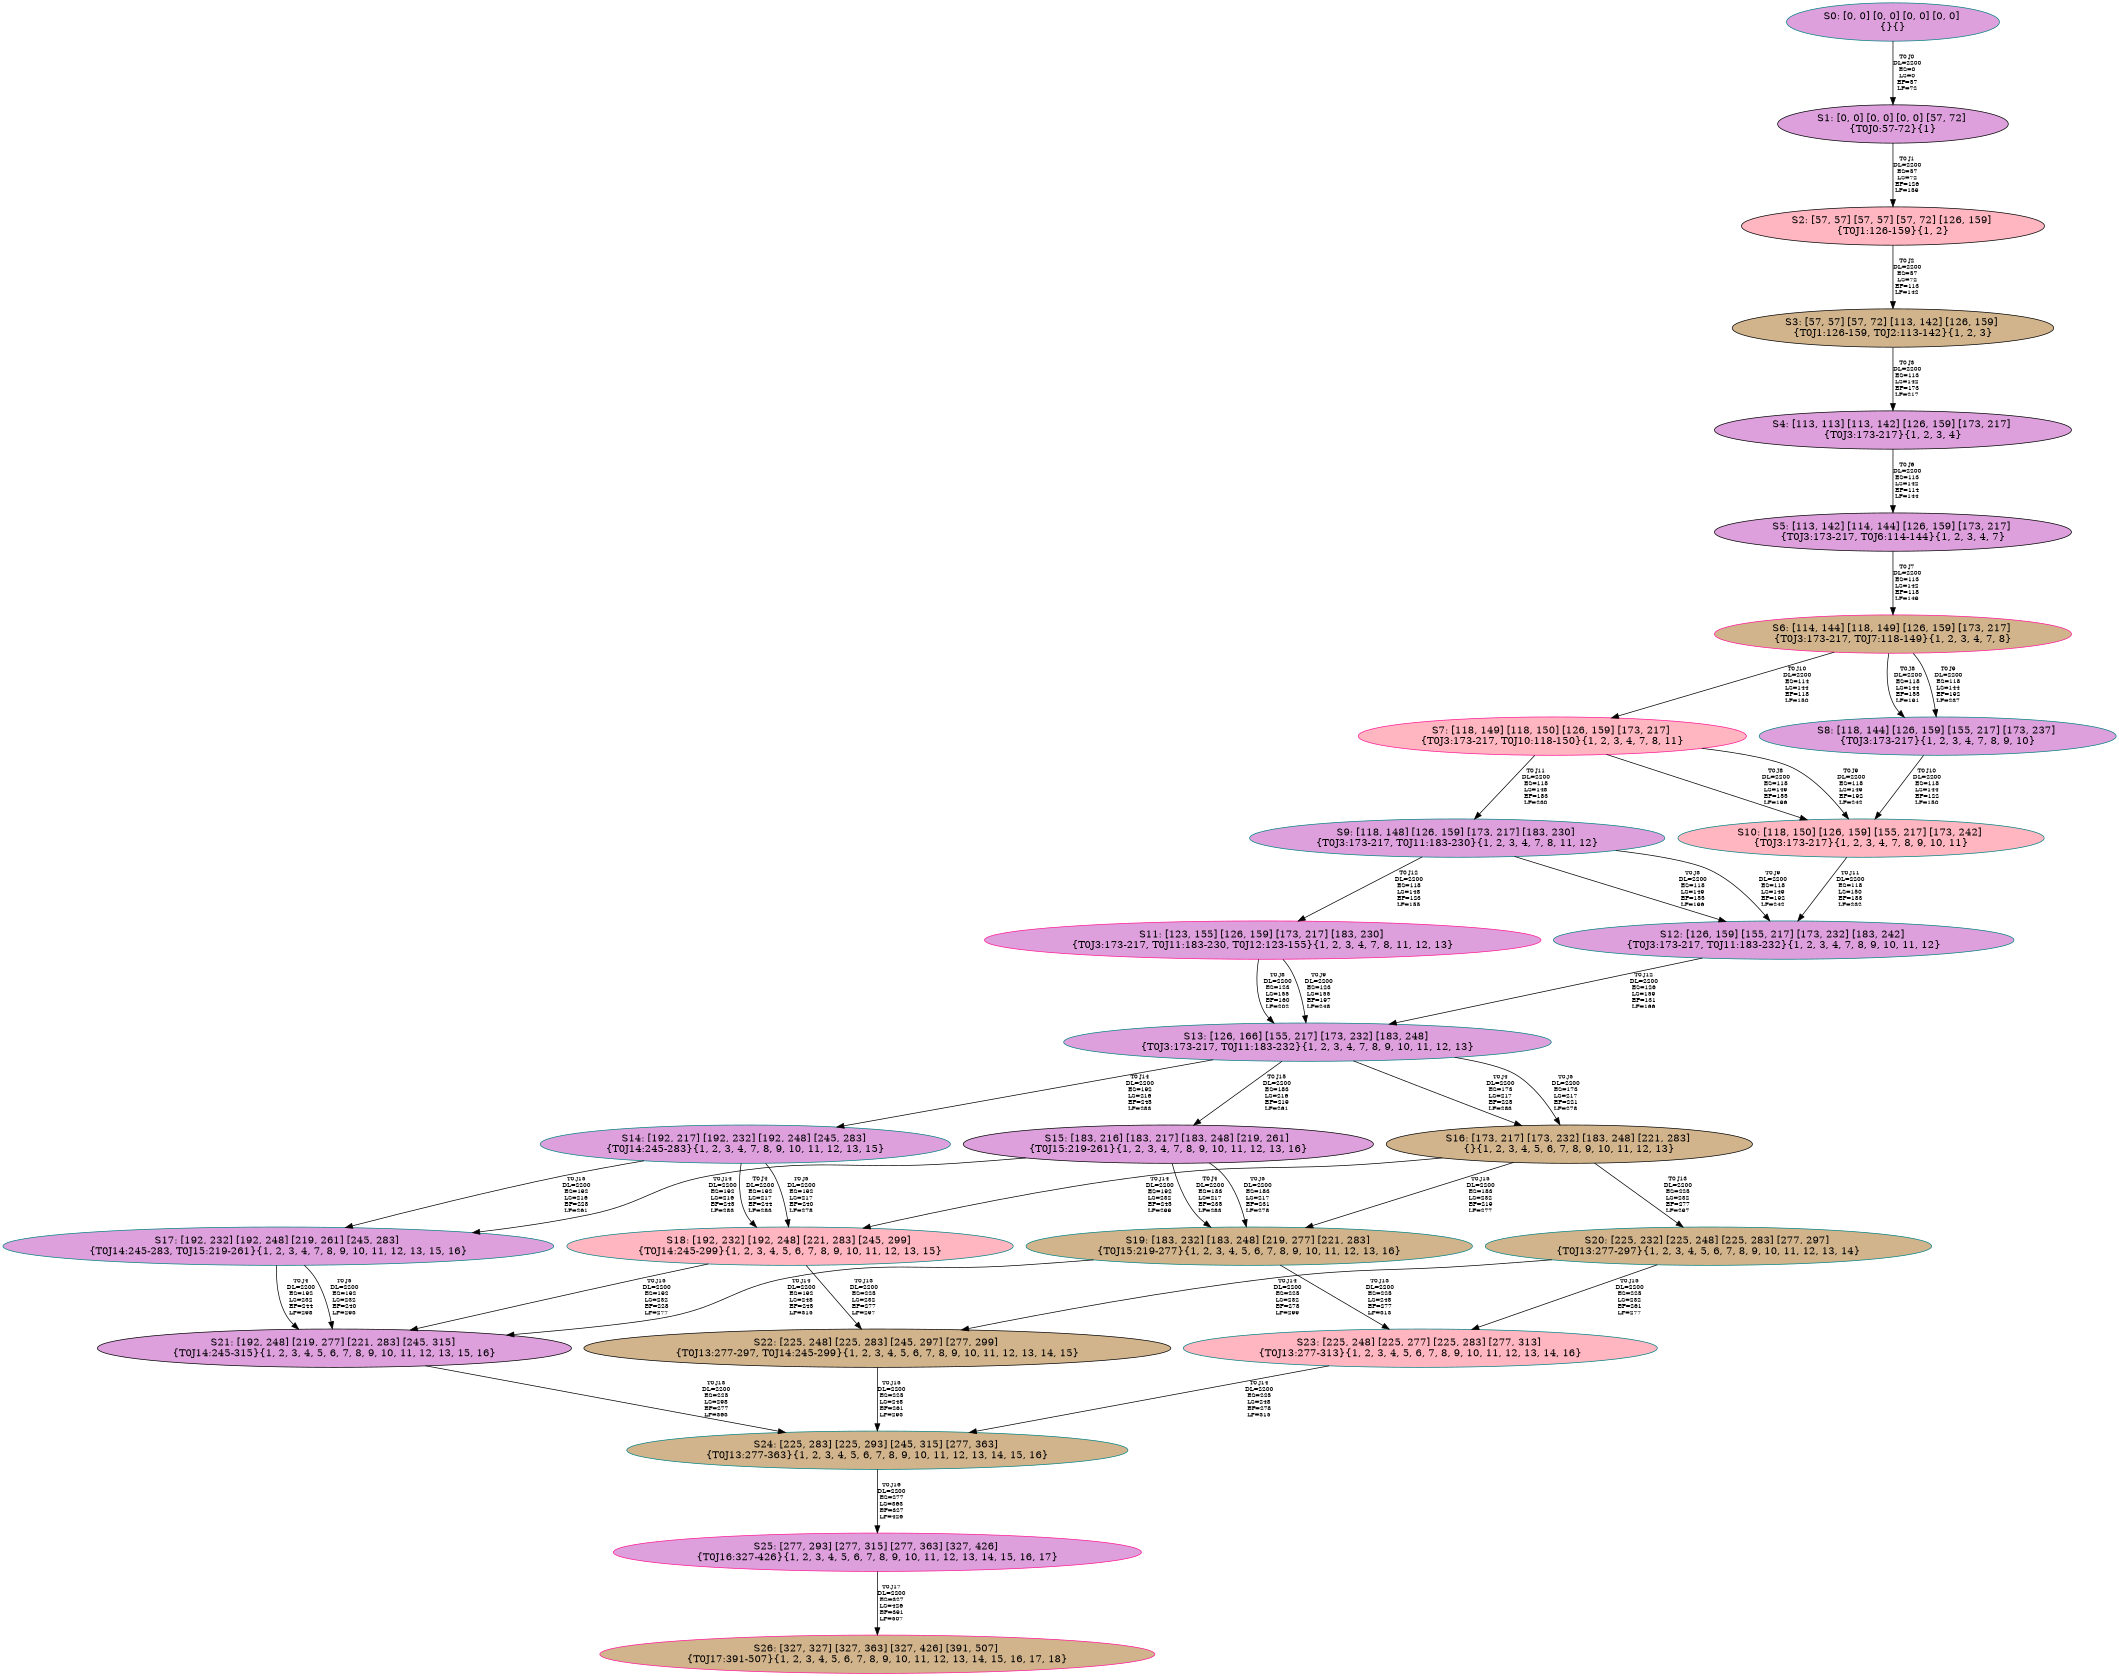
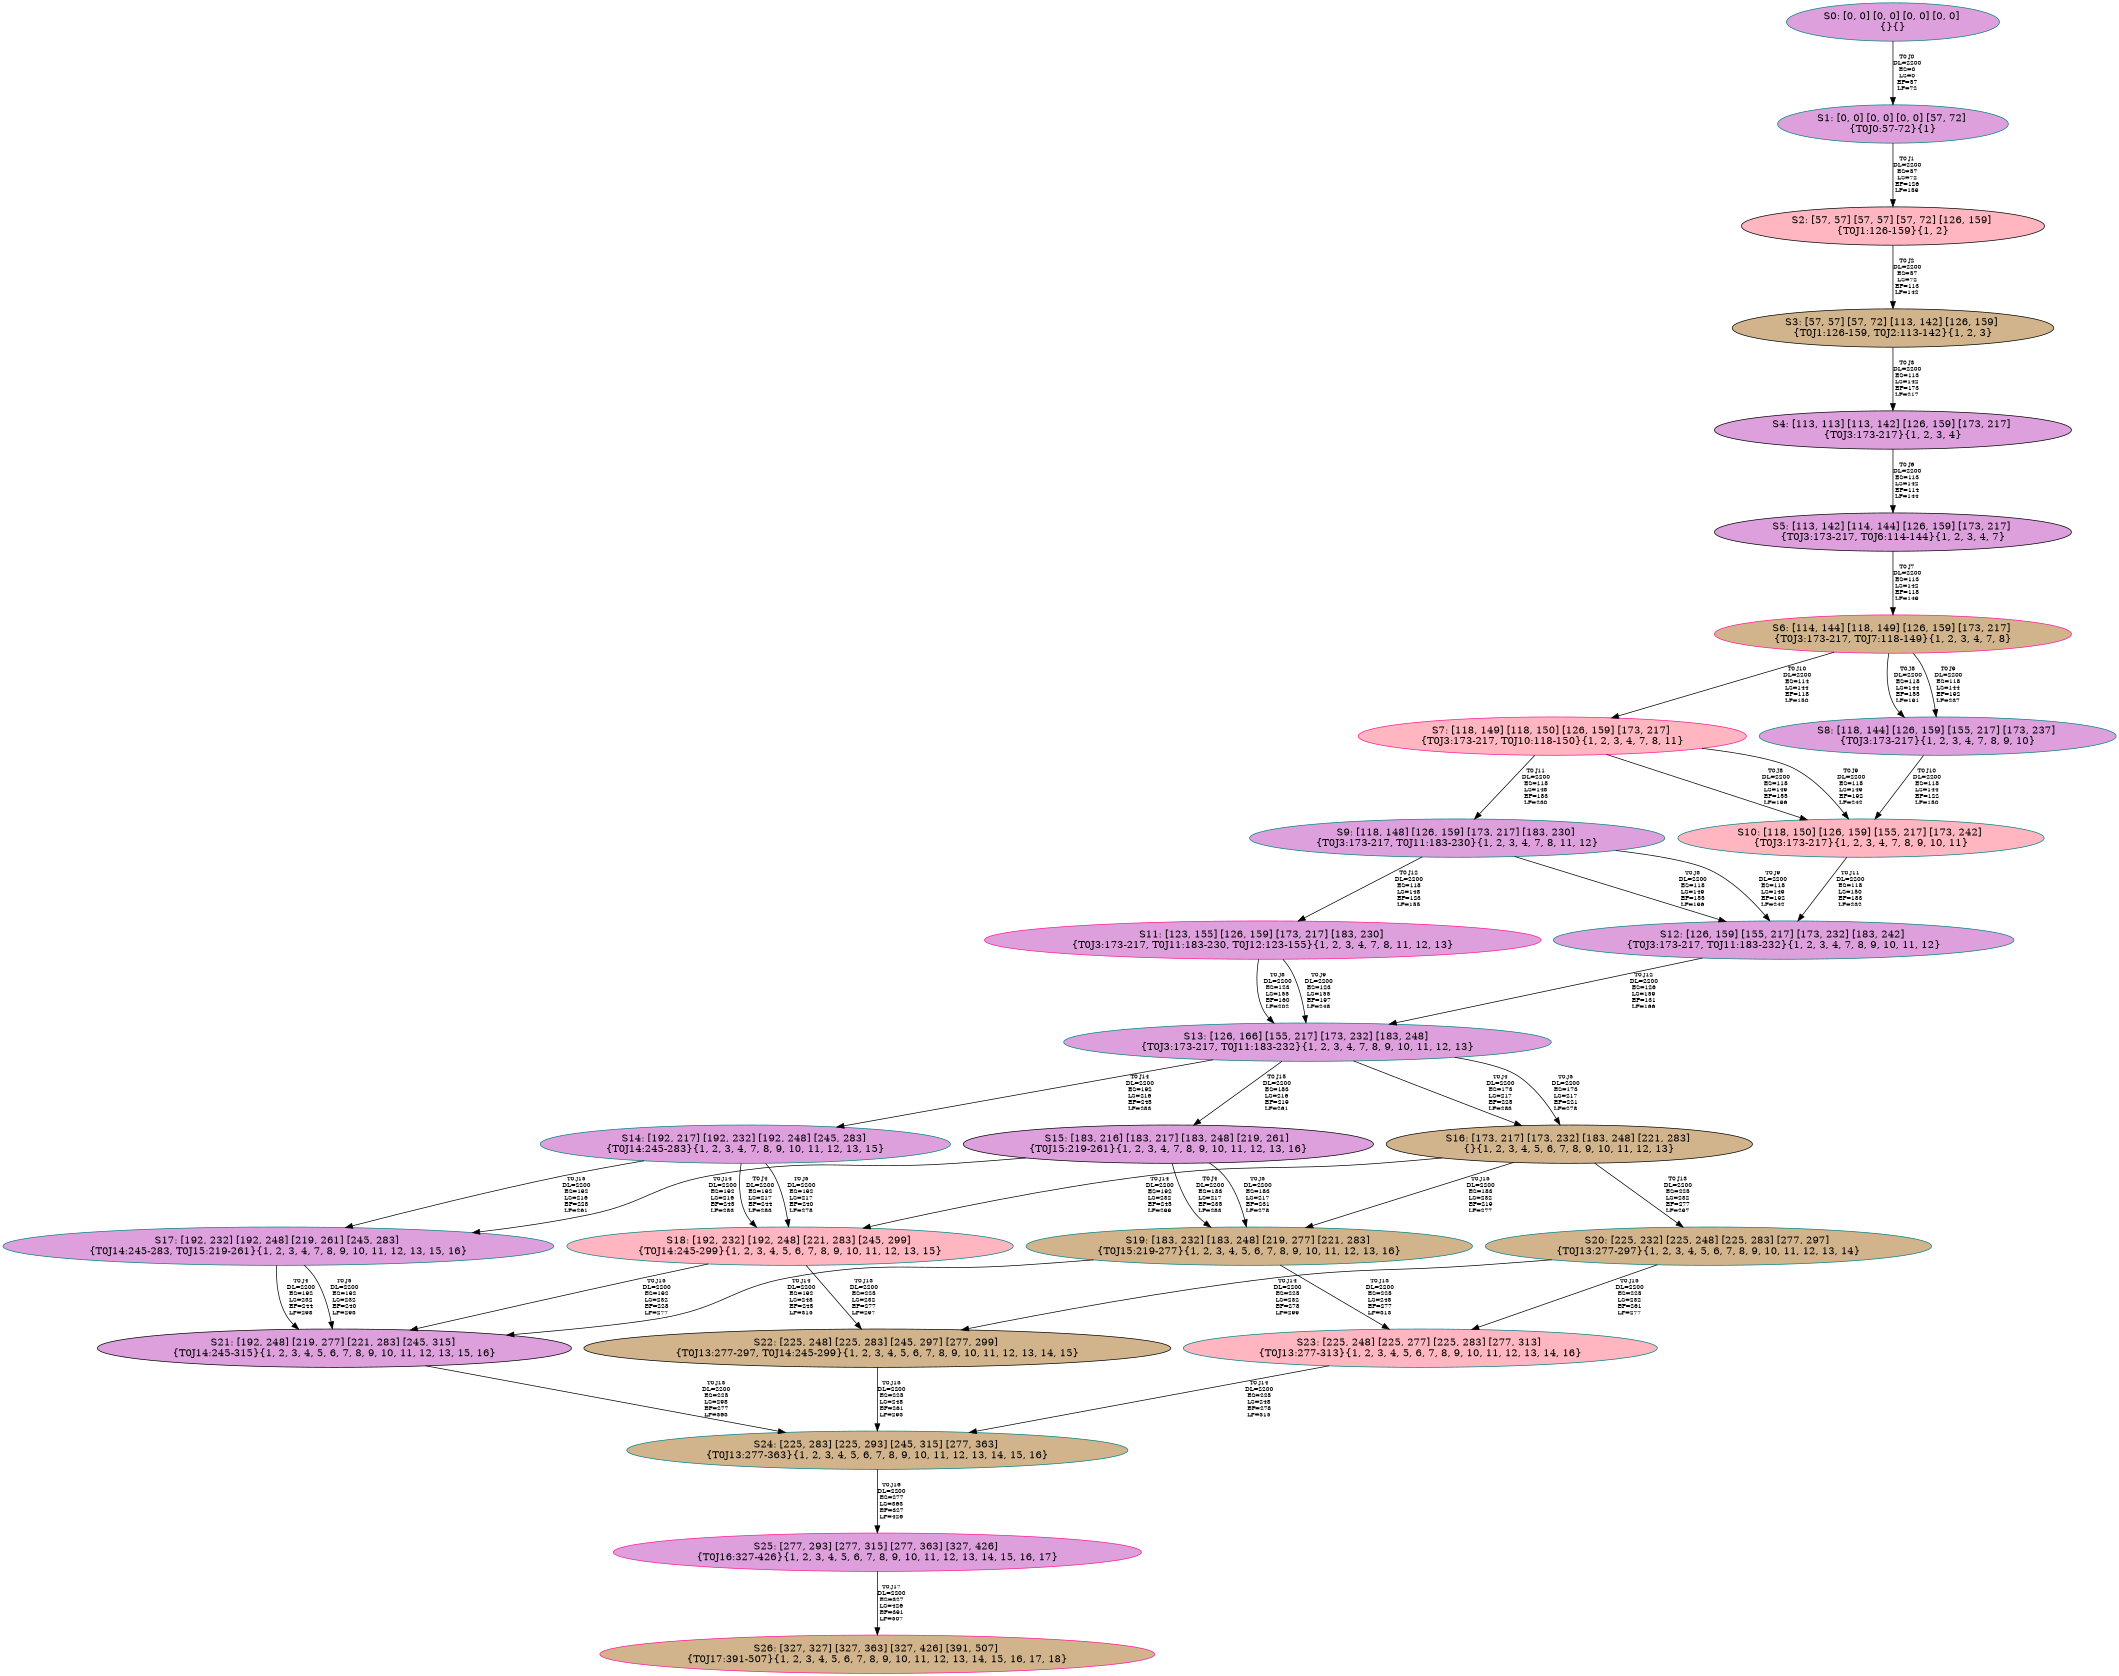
node "S1: [0, 0] [0, 0] [0, 0] [57, 72] {T0J0:57-72}{1}": color black -> teal
